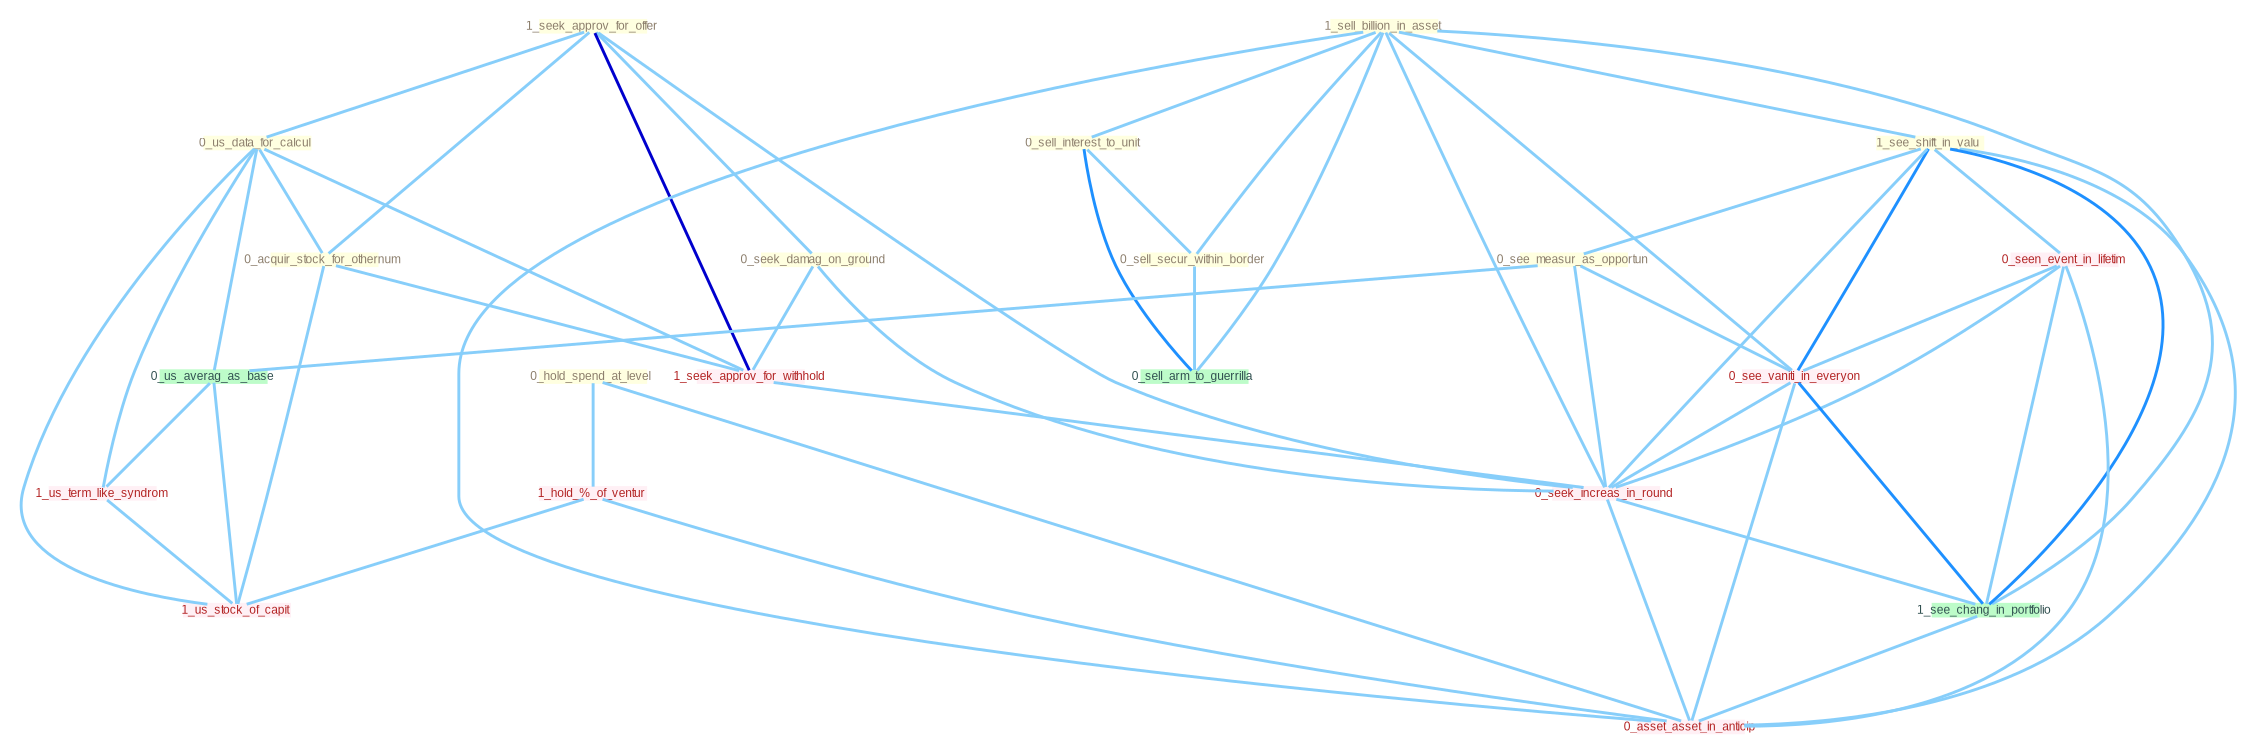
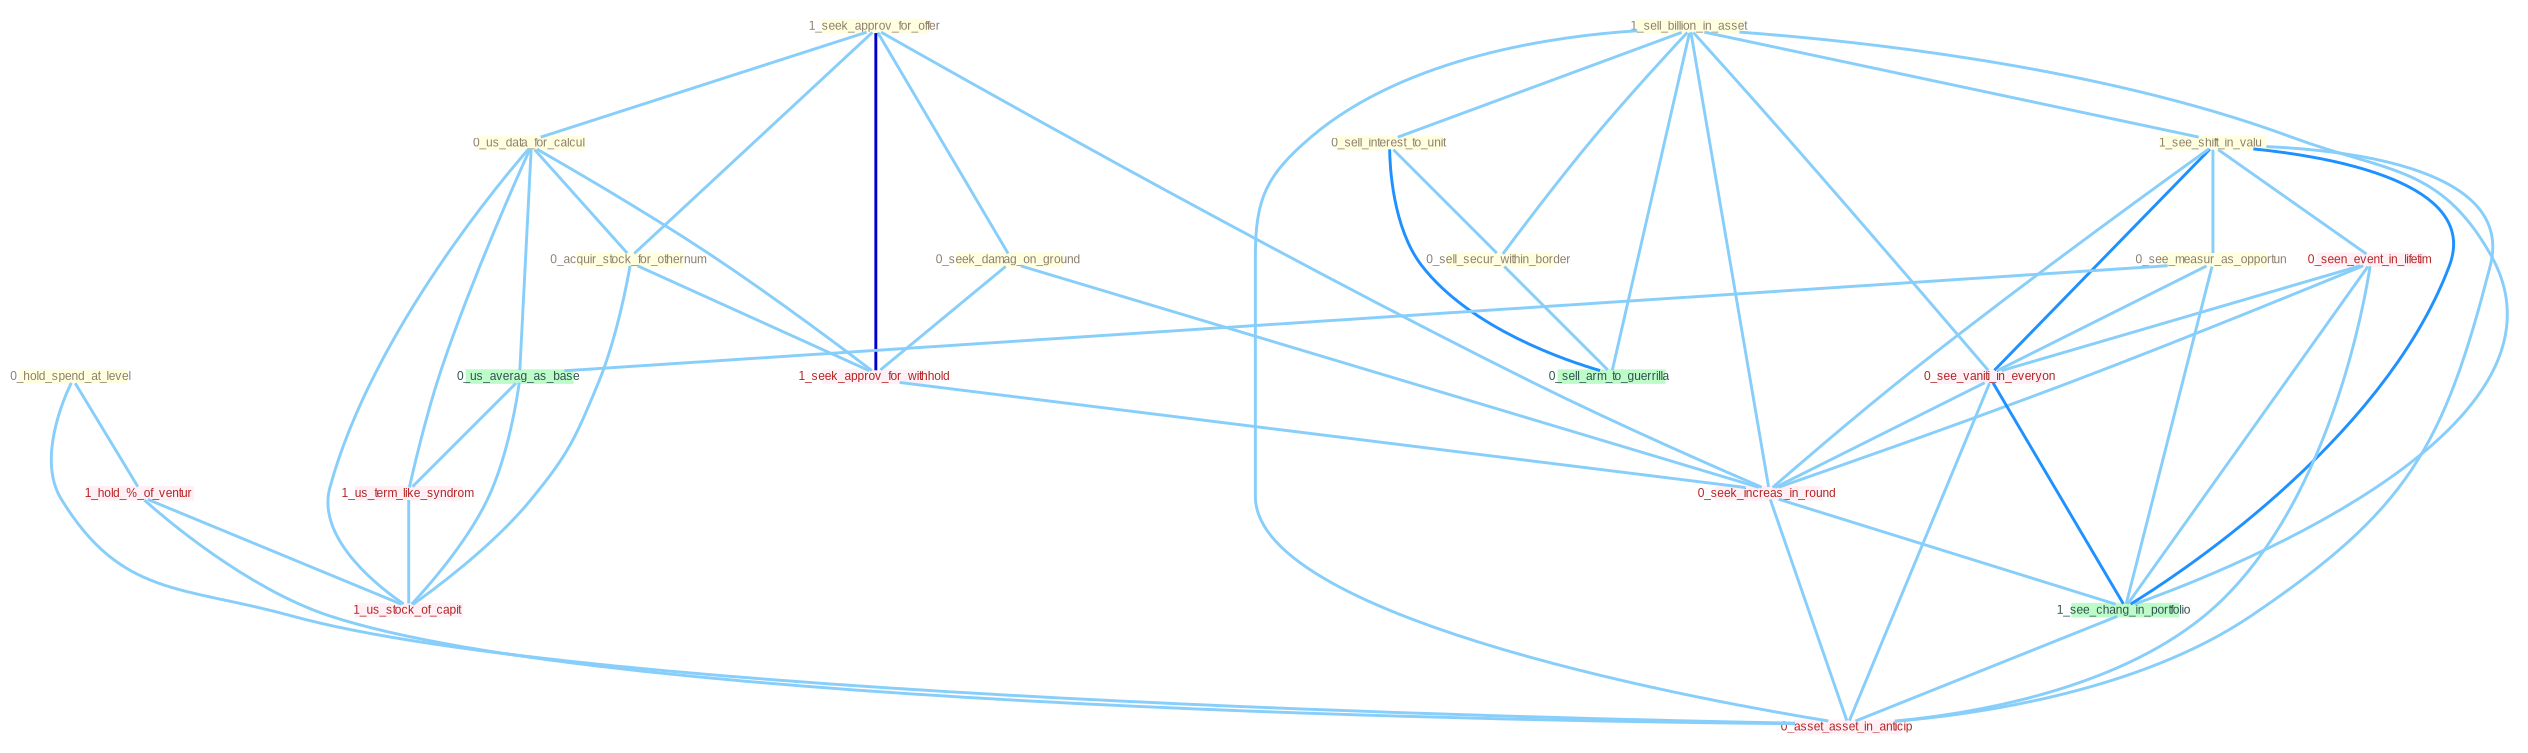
edge "0_see_measur_as_opportun" -- "0_seek_increas_in_round": now "0_see_measur_as_opportun" -- "1_see_chang_in_portfolio"
